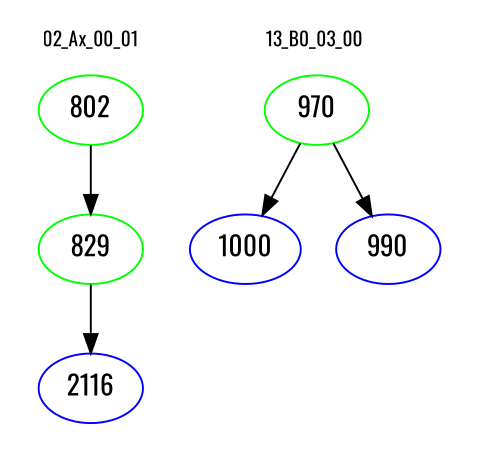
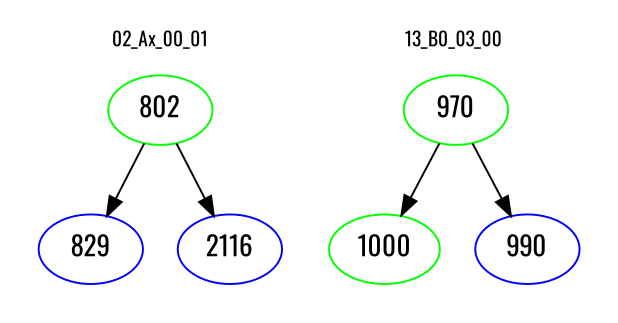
node "829": color green -> blue
node "1000": color blue -> green
edge "829" -> "2116": now "802" -> "2116"
